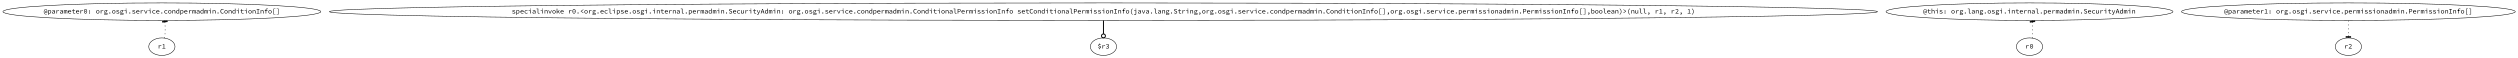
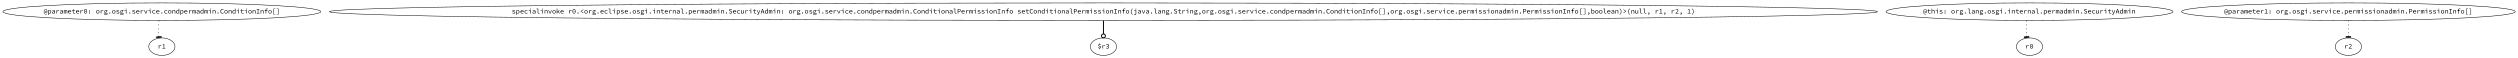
edge "r1" -> "@parameter0: org.osgi.service.condpermadmin.ConditionInfo[]": reversed
edge "r0" -> "@this: org.lang.osgi.internal.permadmin.SecurityAdmin": reversed
